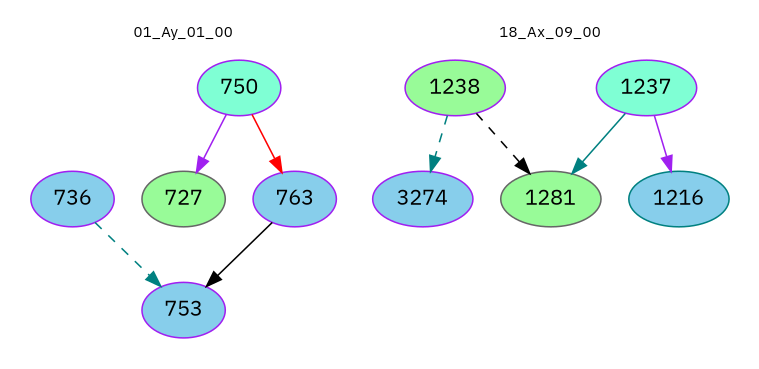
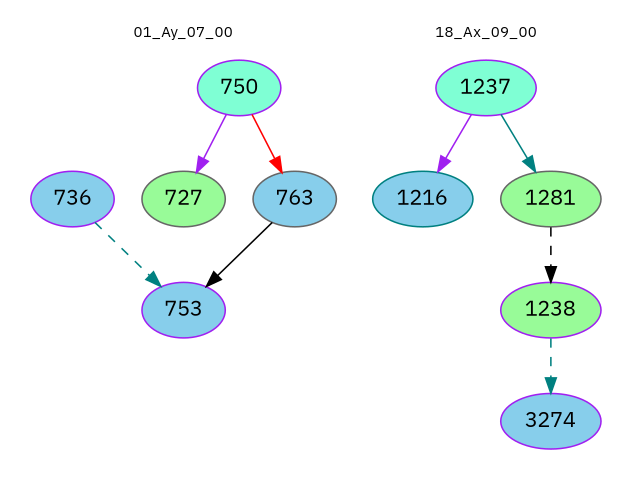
cluster "01_Ay_01_00": label "01_Ay_01_00" -> "01_Ay_07_00"
edge "1238" -> "1281": reversed
node "763": color purple -> gray40
